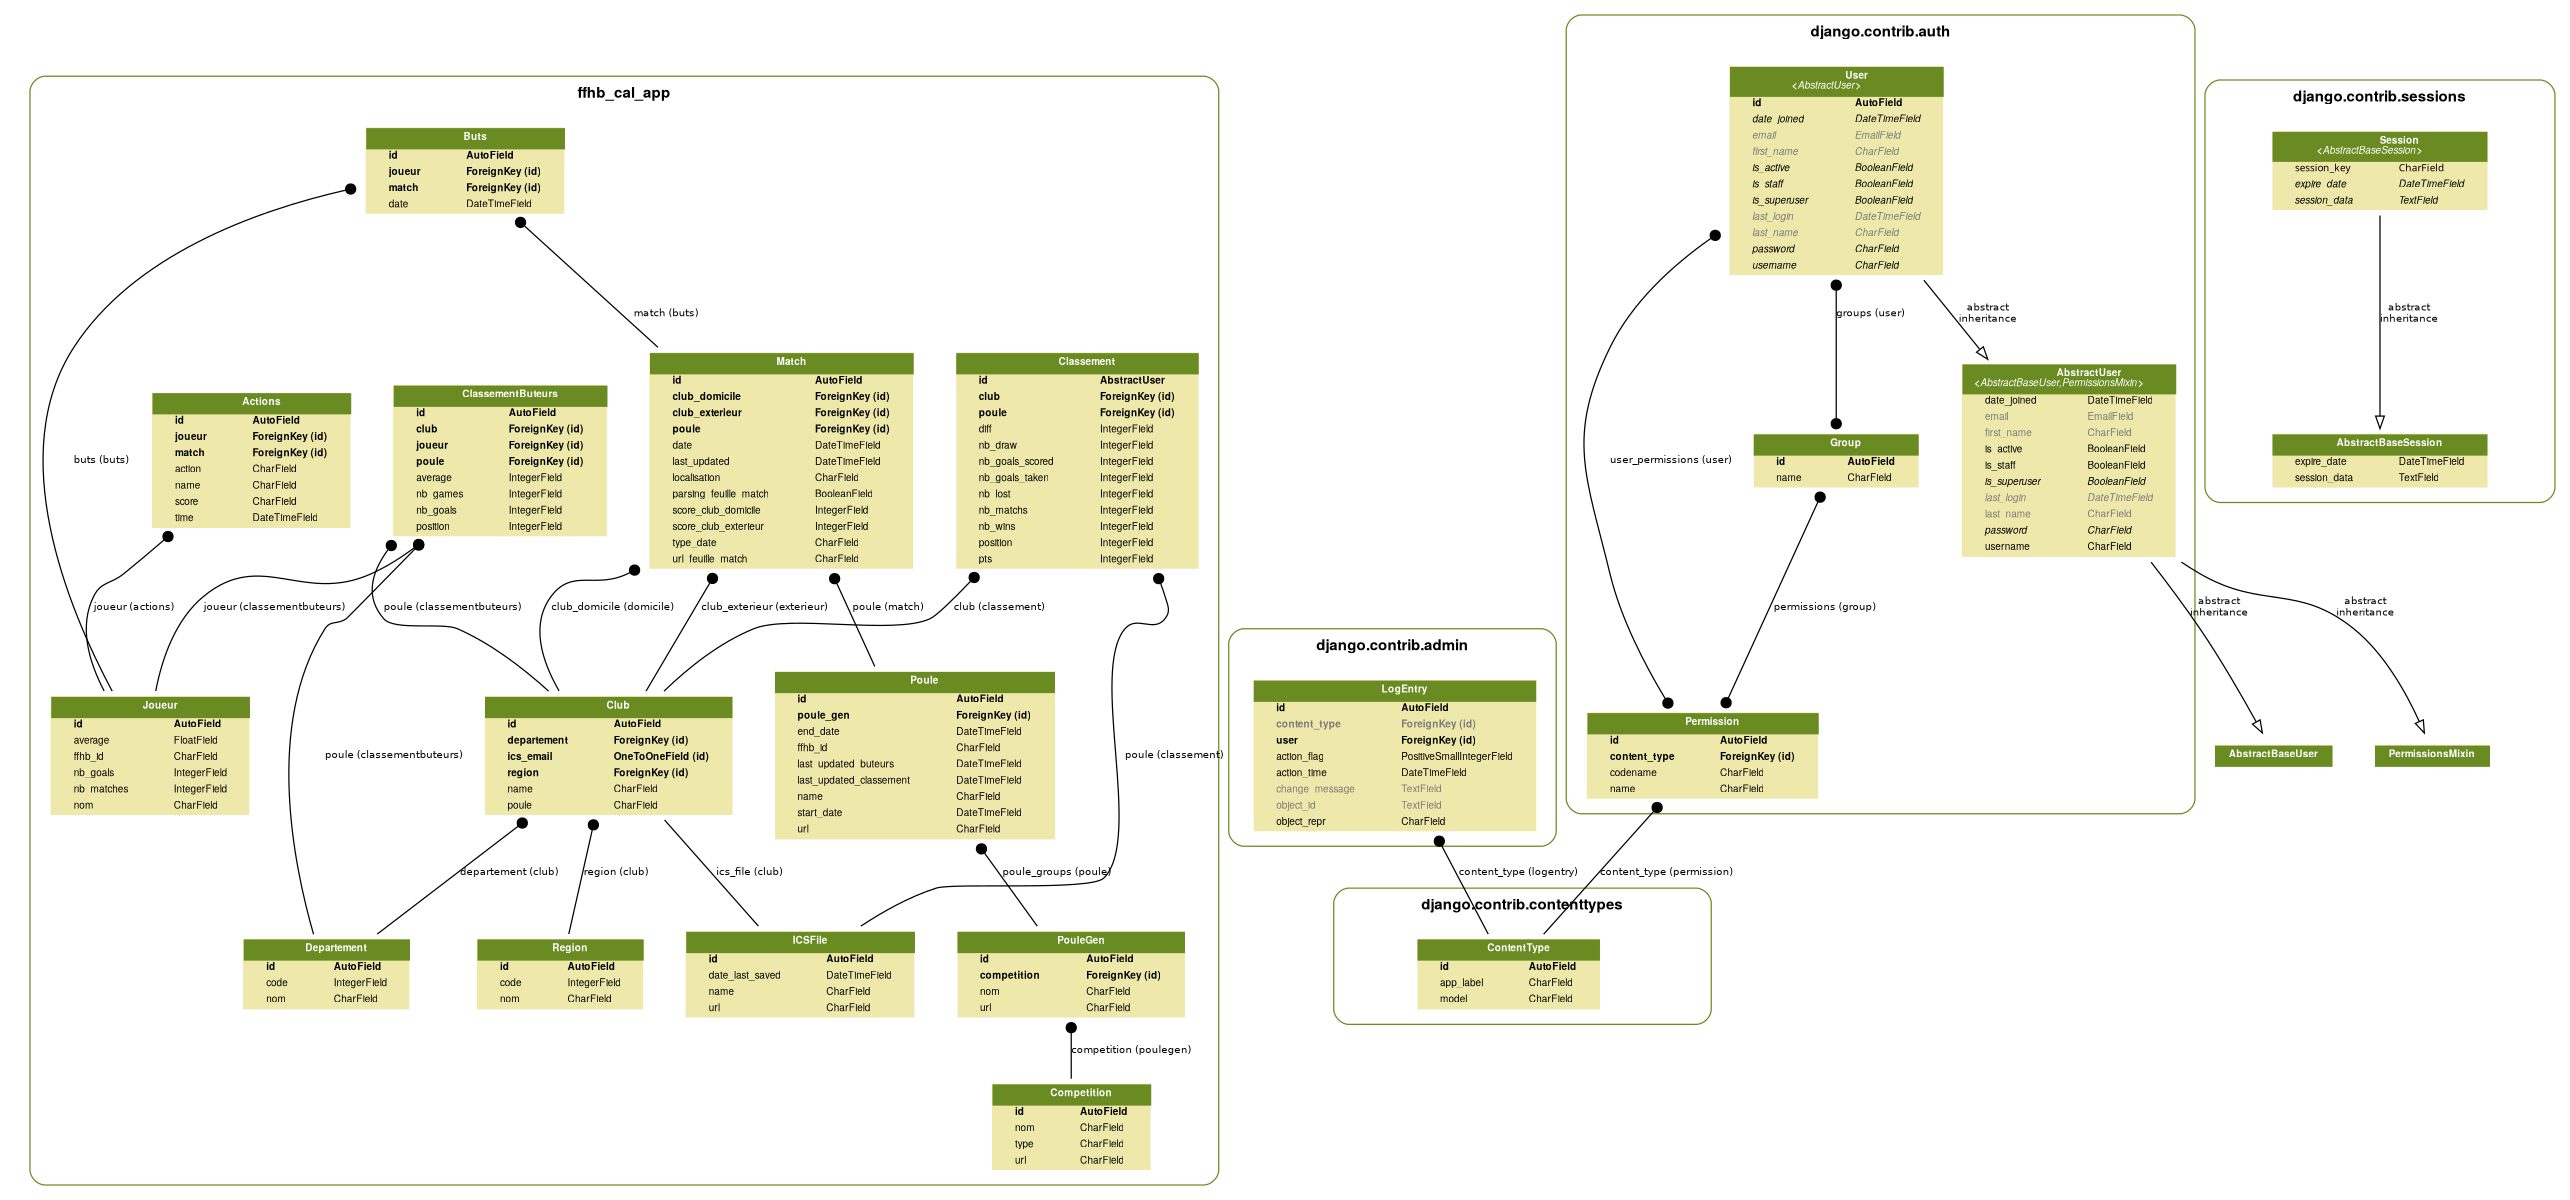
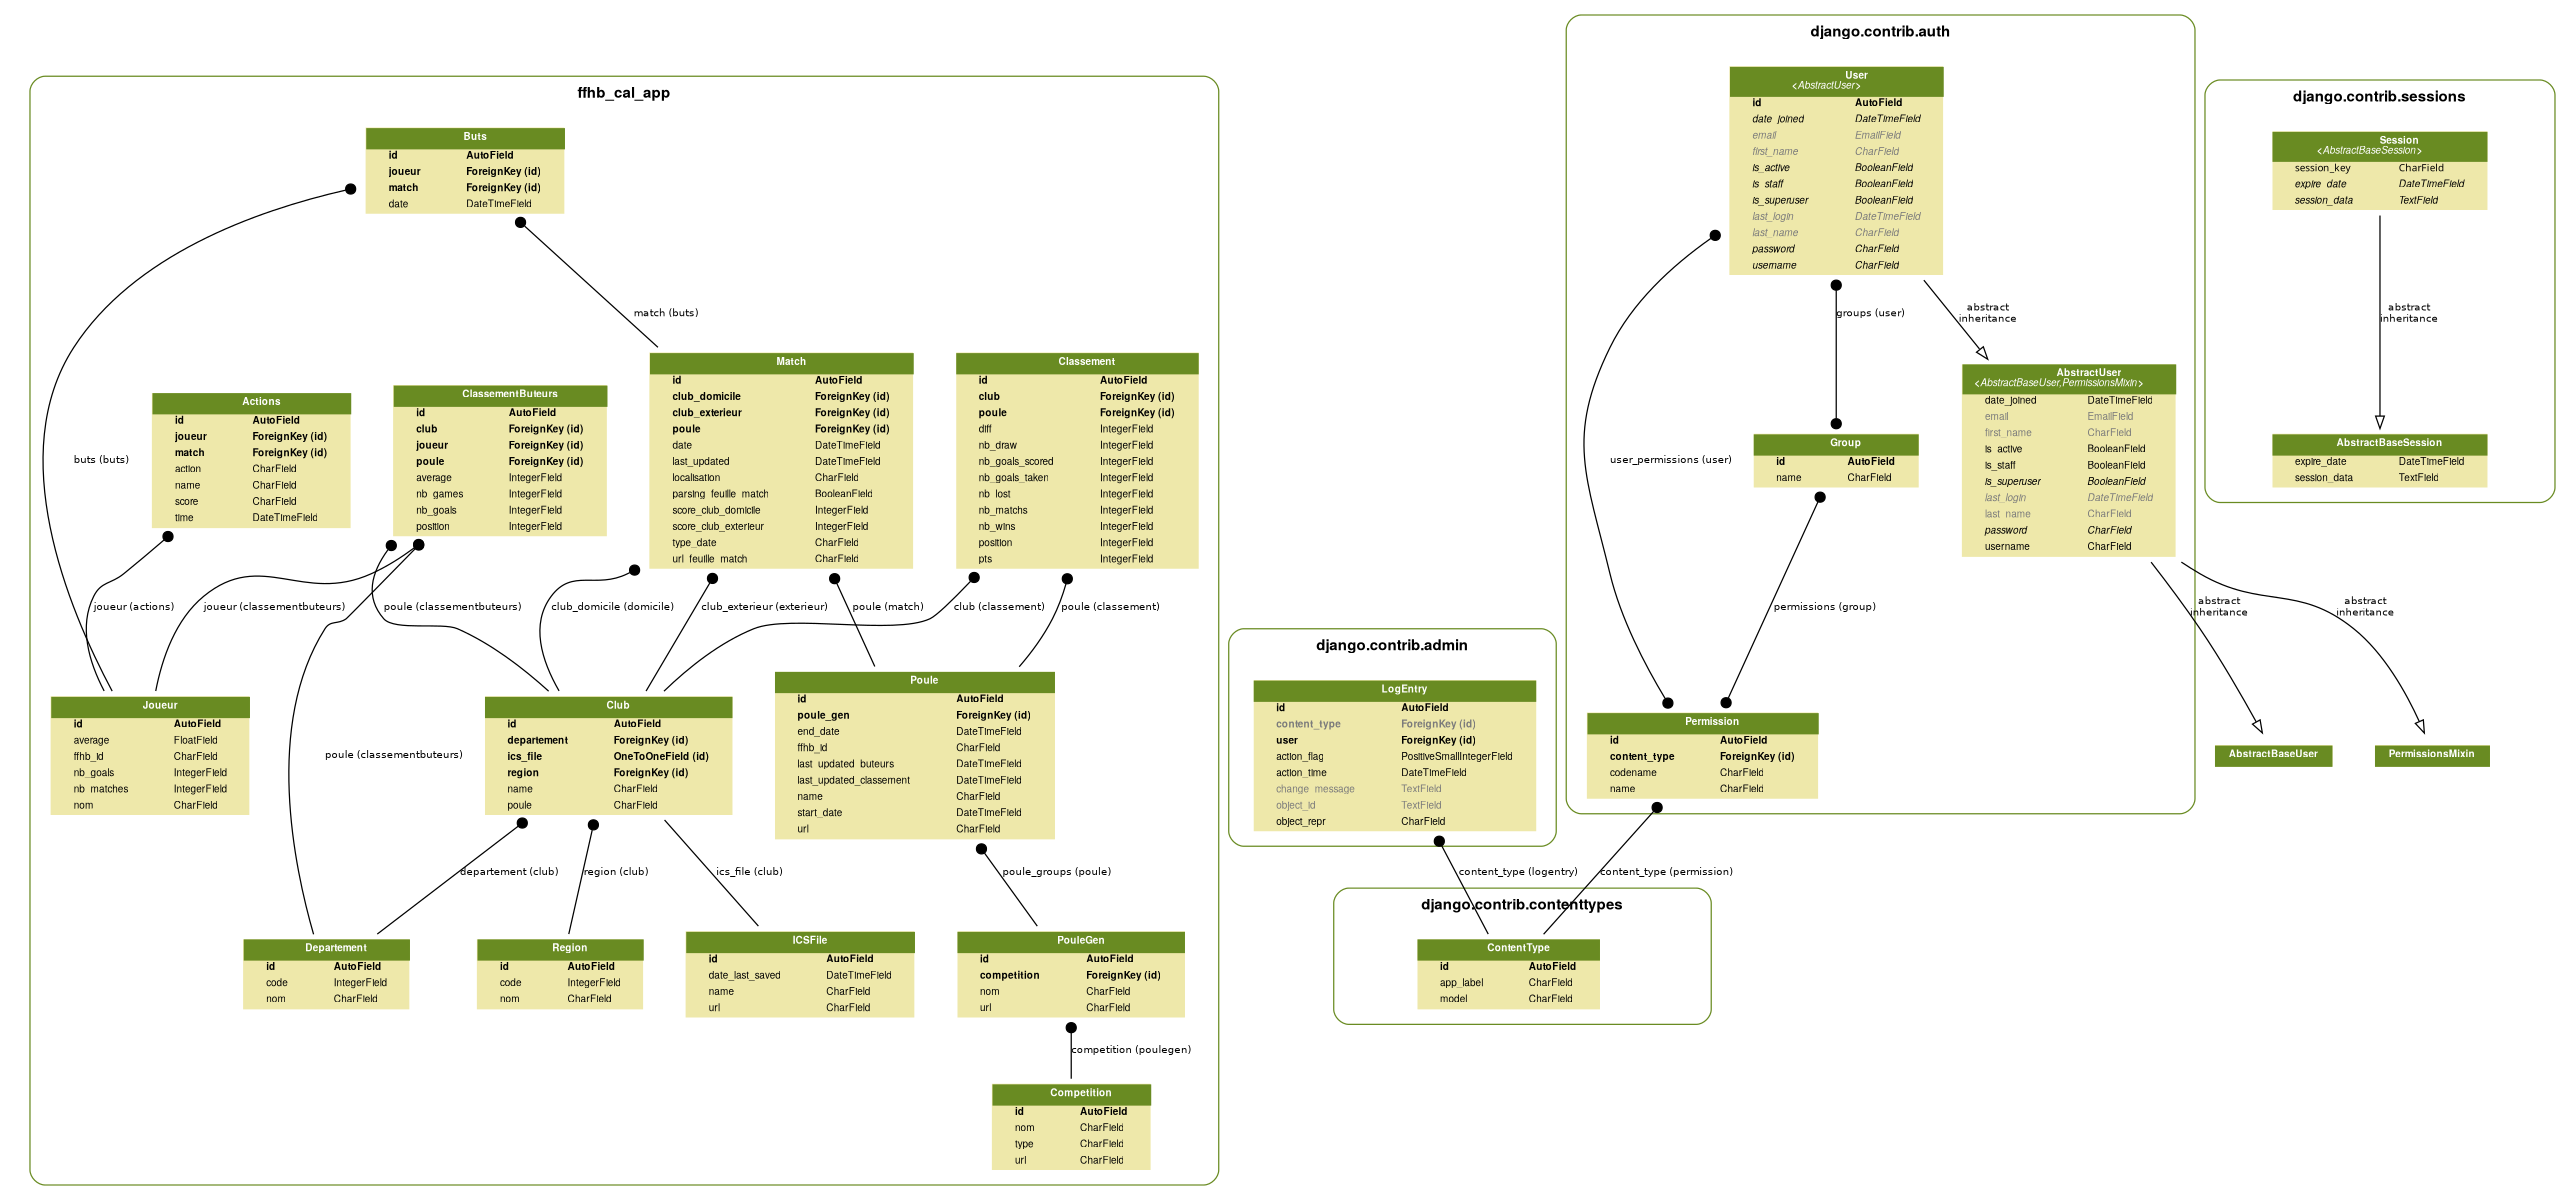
node "Classement": text "AbstractUser" -> "AutoField"
node "Club": text "ics_email" -> "ics_file"
edge "Classement" -- "ICSFile": now "Classement" -- "Poule"
